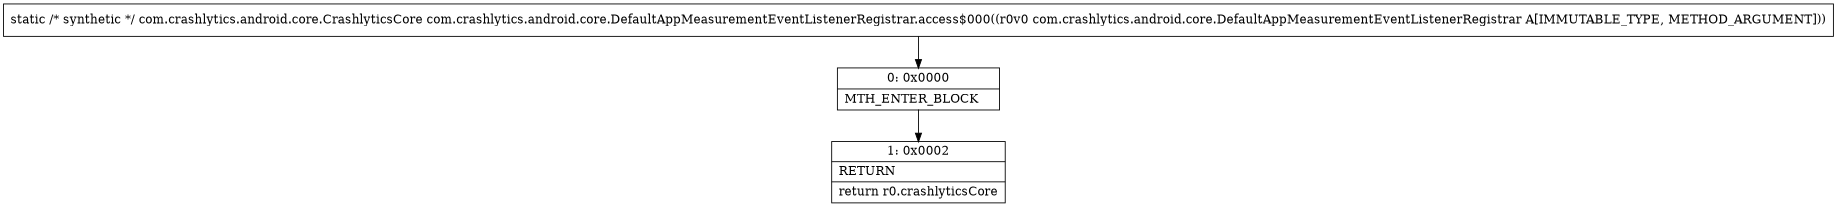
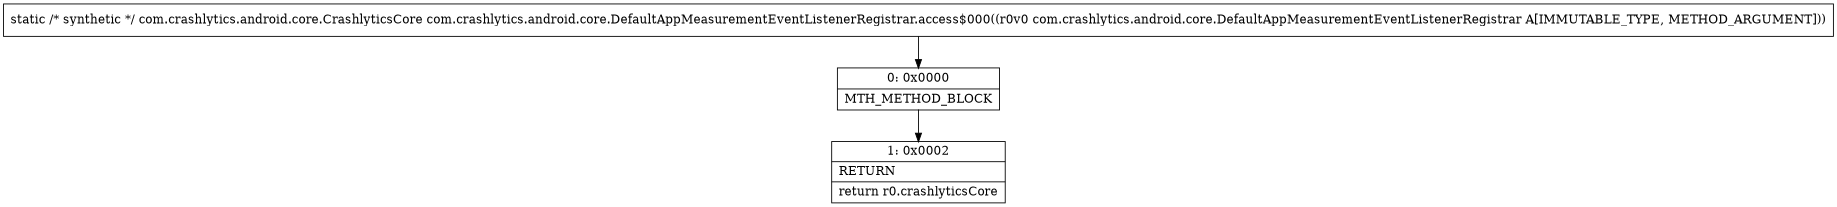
node "0: 0x0000": text "MTH_ENTER_BLOCK" -> "MTH_METHOD_BLOCK"
